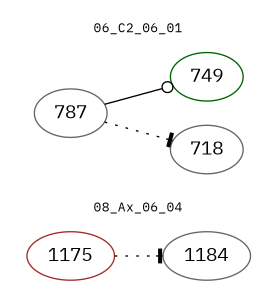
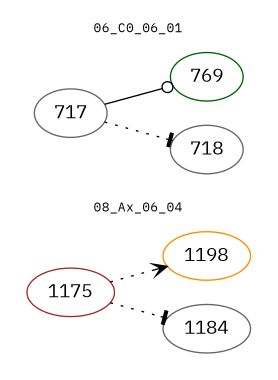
cluster "06_C2_06_01": label "06_C2_06_01" -> "06_C0_06_01"
node "749": label "749" -> "769"
node "787": label "787" -> "717"
node "1198": added
